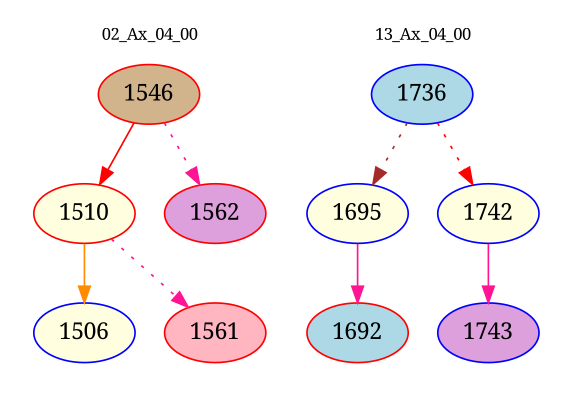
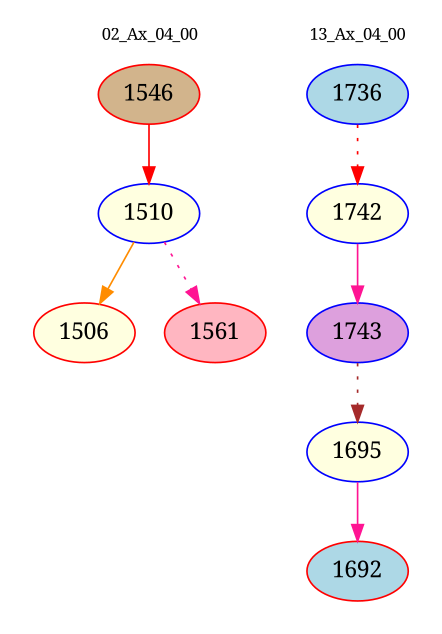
edge "1736" -> "1695": now "1743" -> "1695"
node "1510": color red -> blue
node "1562": removed
node "1506": color blue -> red
